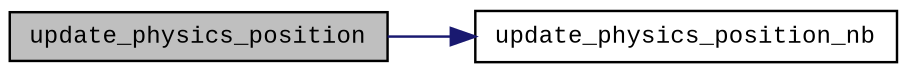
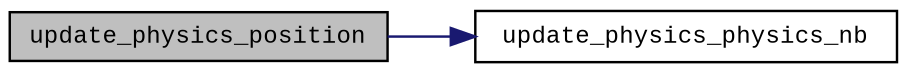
node "update_physics_position_nb": label "update_physics_position_nb" -> "update_physics_physics_nb"
